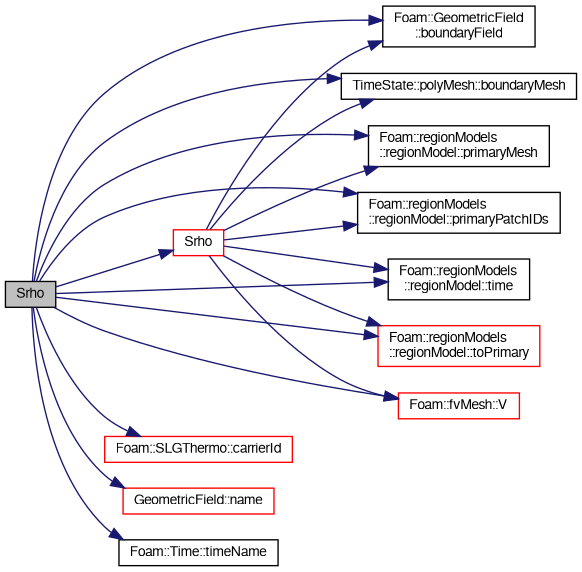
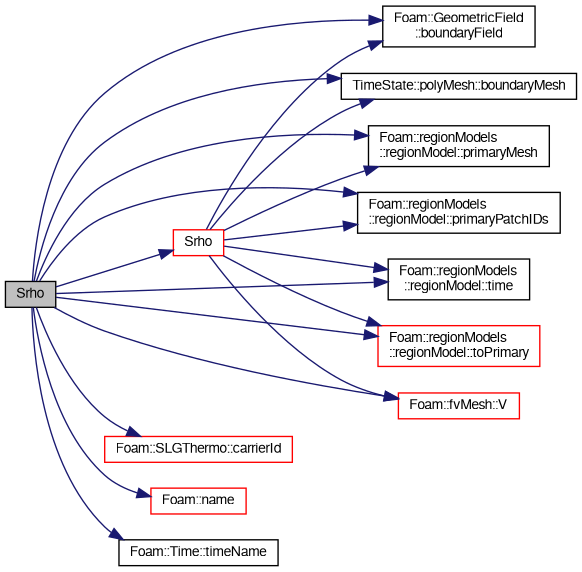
node "GeometricField::name": label "GeometricField::name" -> "Foam::name"
